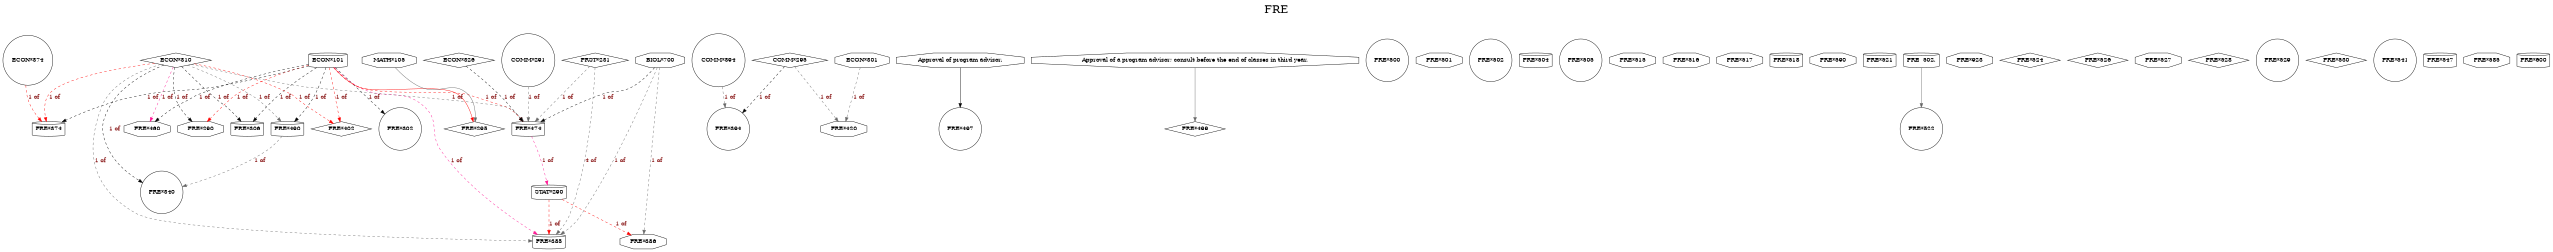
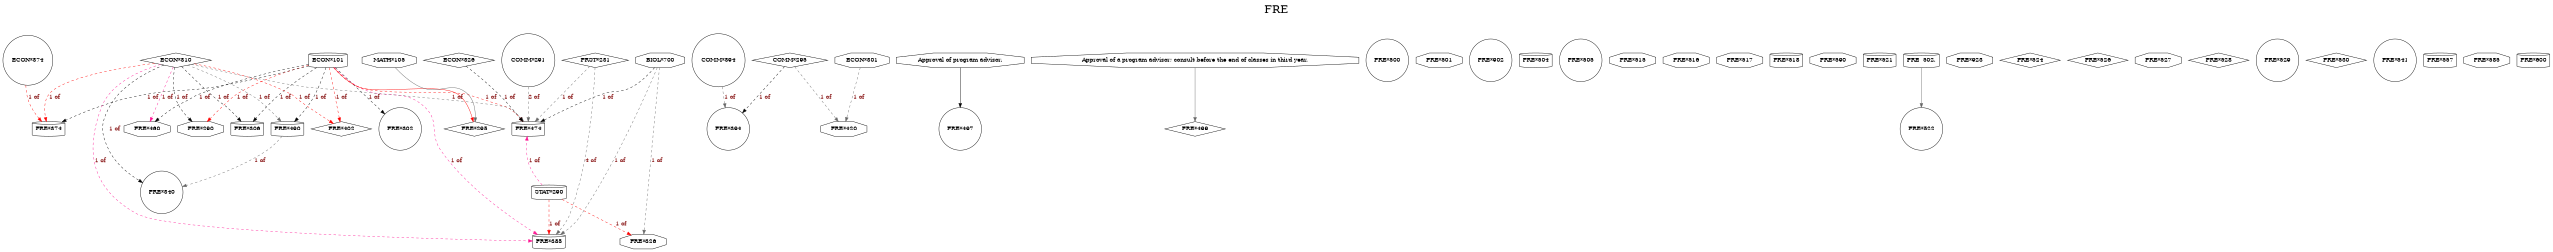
node "FRE*502": label "FRE*502" -> "FRE*902"
node "FRE*547": label "FRE*547" -> "FRE*557"
edge "COMM*291" -> "FRE*474": label "1 of" -> "2 of"
edge "FRE*474" -> "STAT*290": reversed
edge "ECON*310" -> "FRE*385": color gray40 -> deeppink
node "FRE*386": label "FRE*386" -> "FRE*326"
